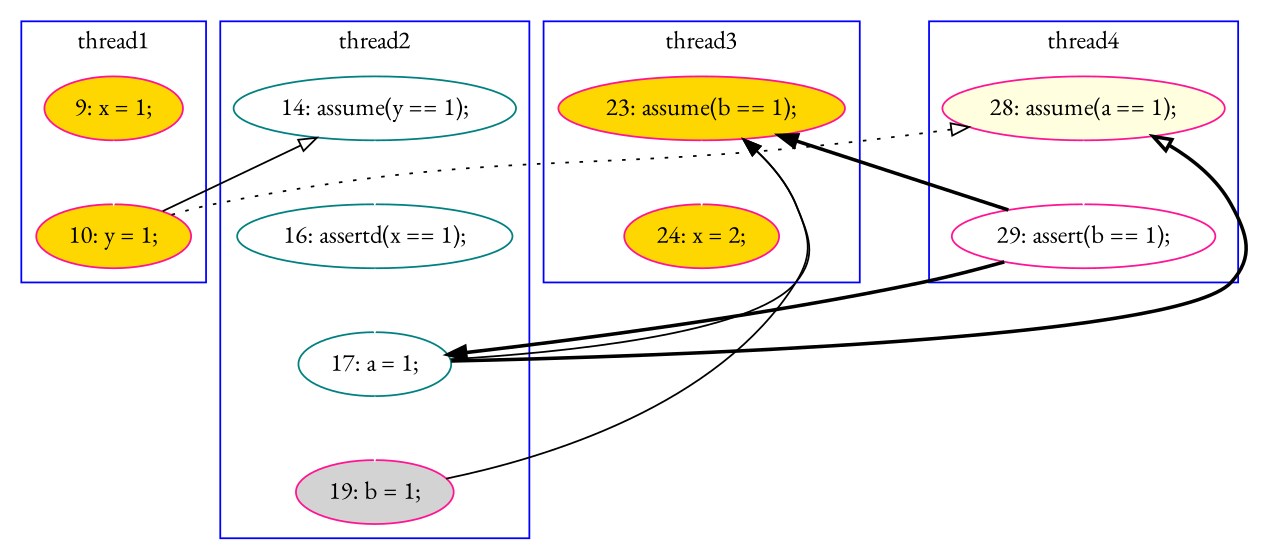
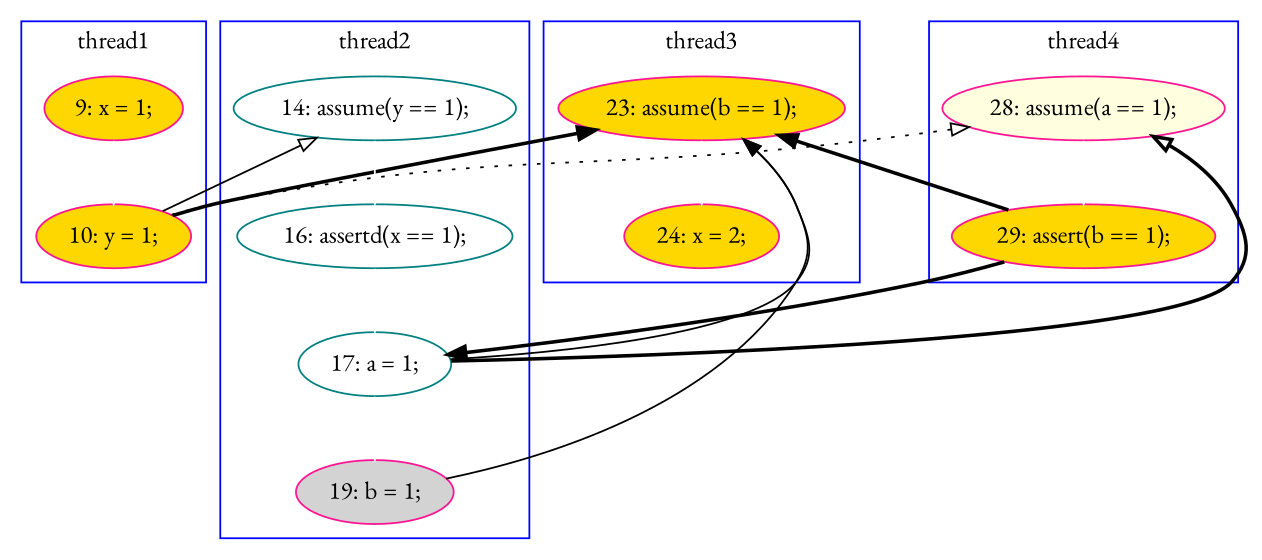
edge "10: y = 1;" -> "23: assume(b == 1);": added
node "29: assert(b == 1);": fillcolor white -> gold
